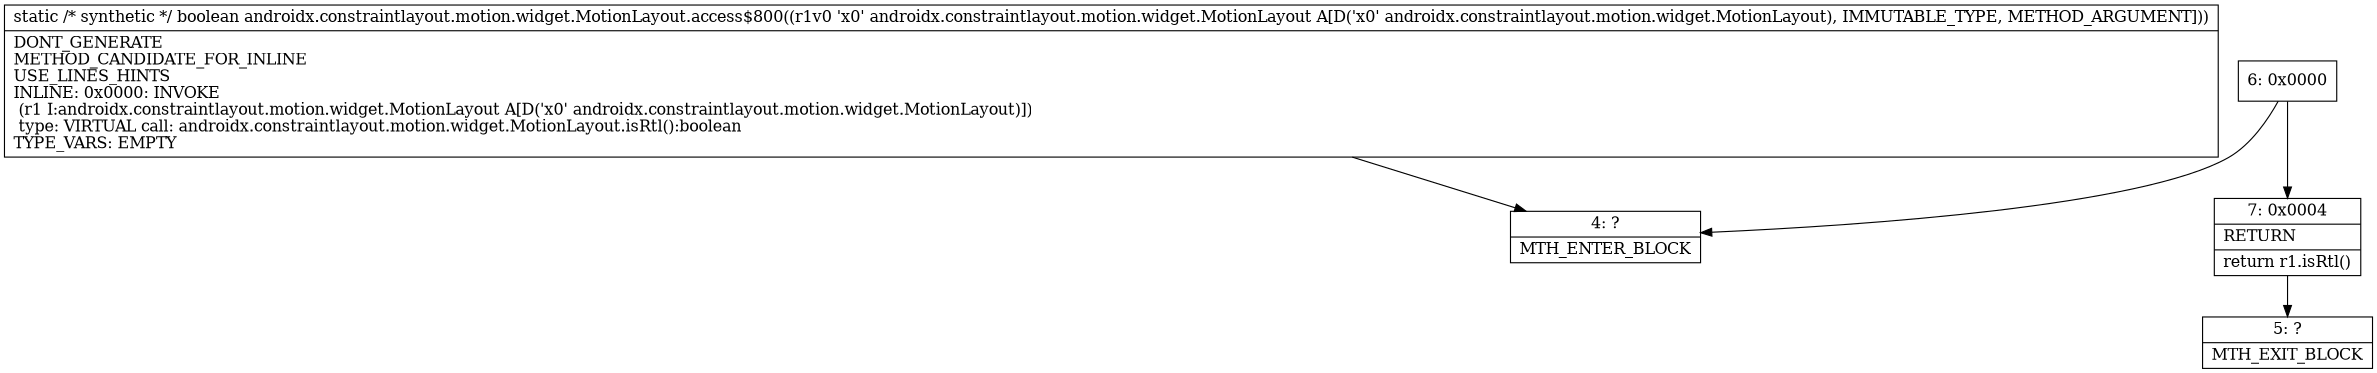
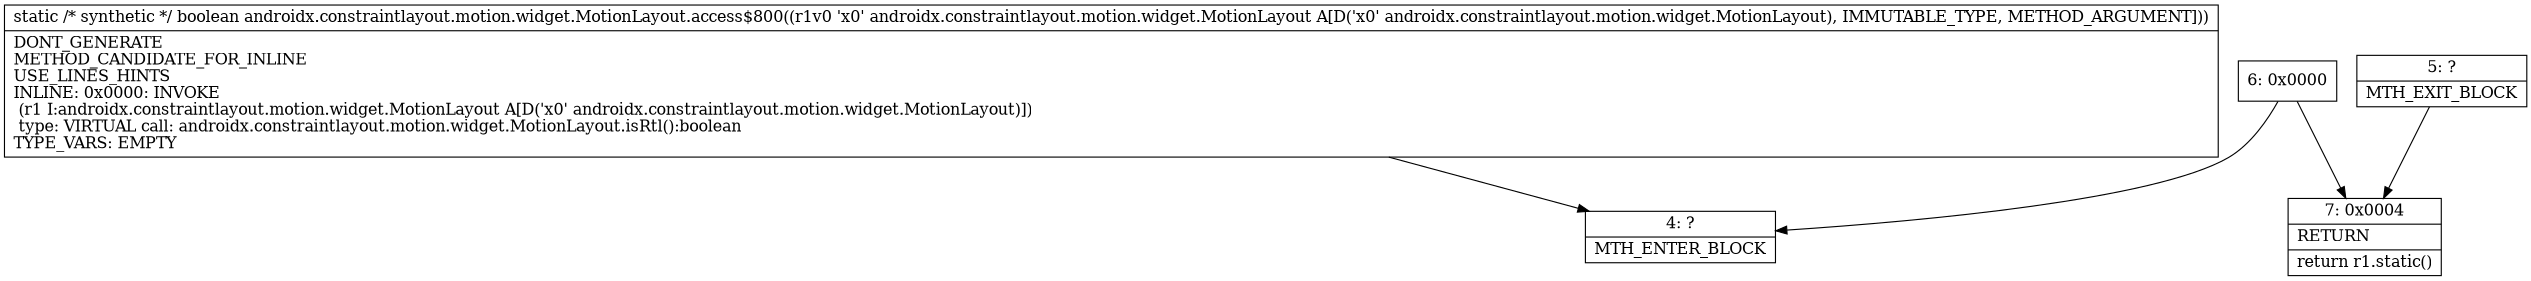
node "7: 0x0004": text "return r1.isRtl()" -> "return r1.static()"
edge "7: 0x0004" -> "5: ?": reversed
